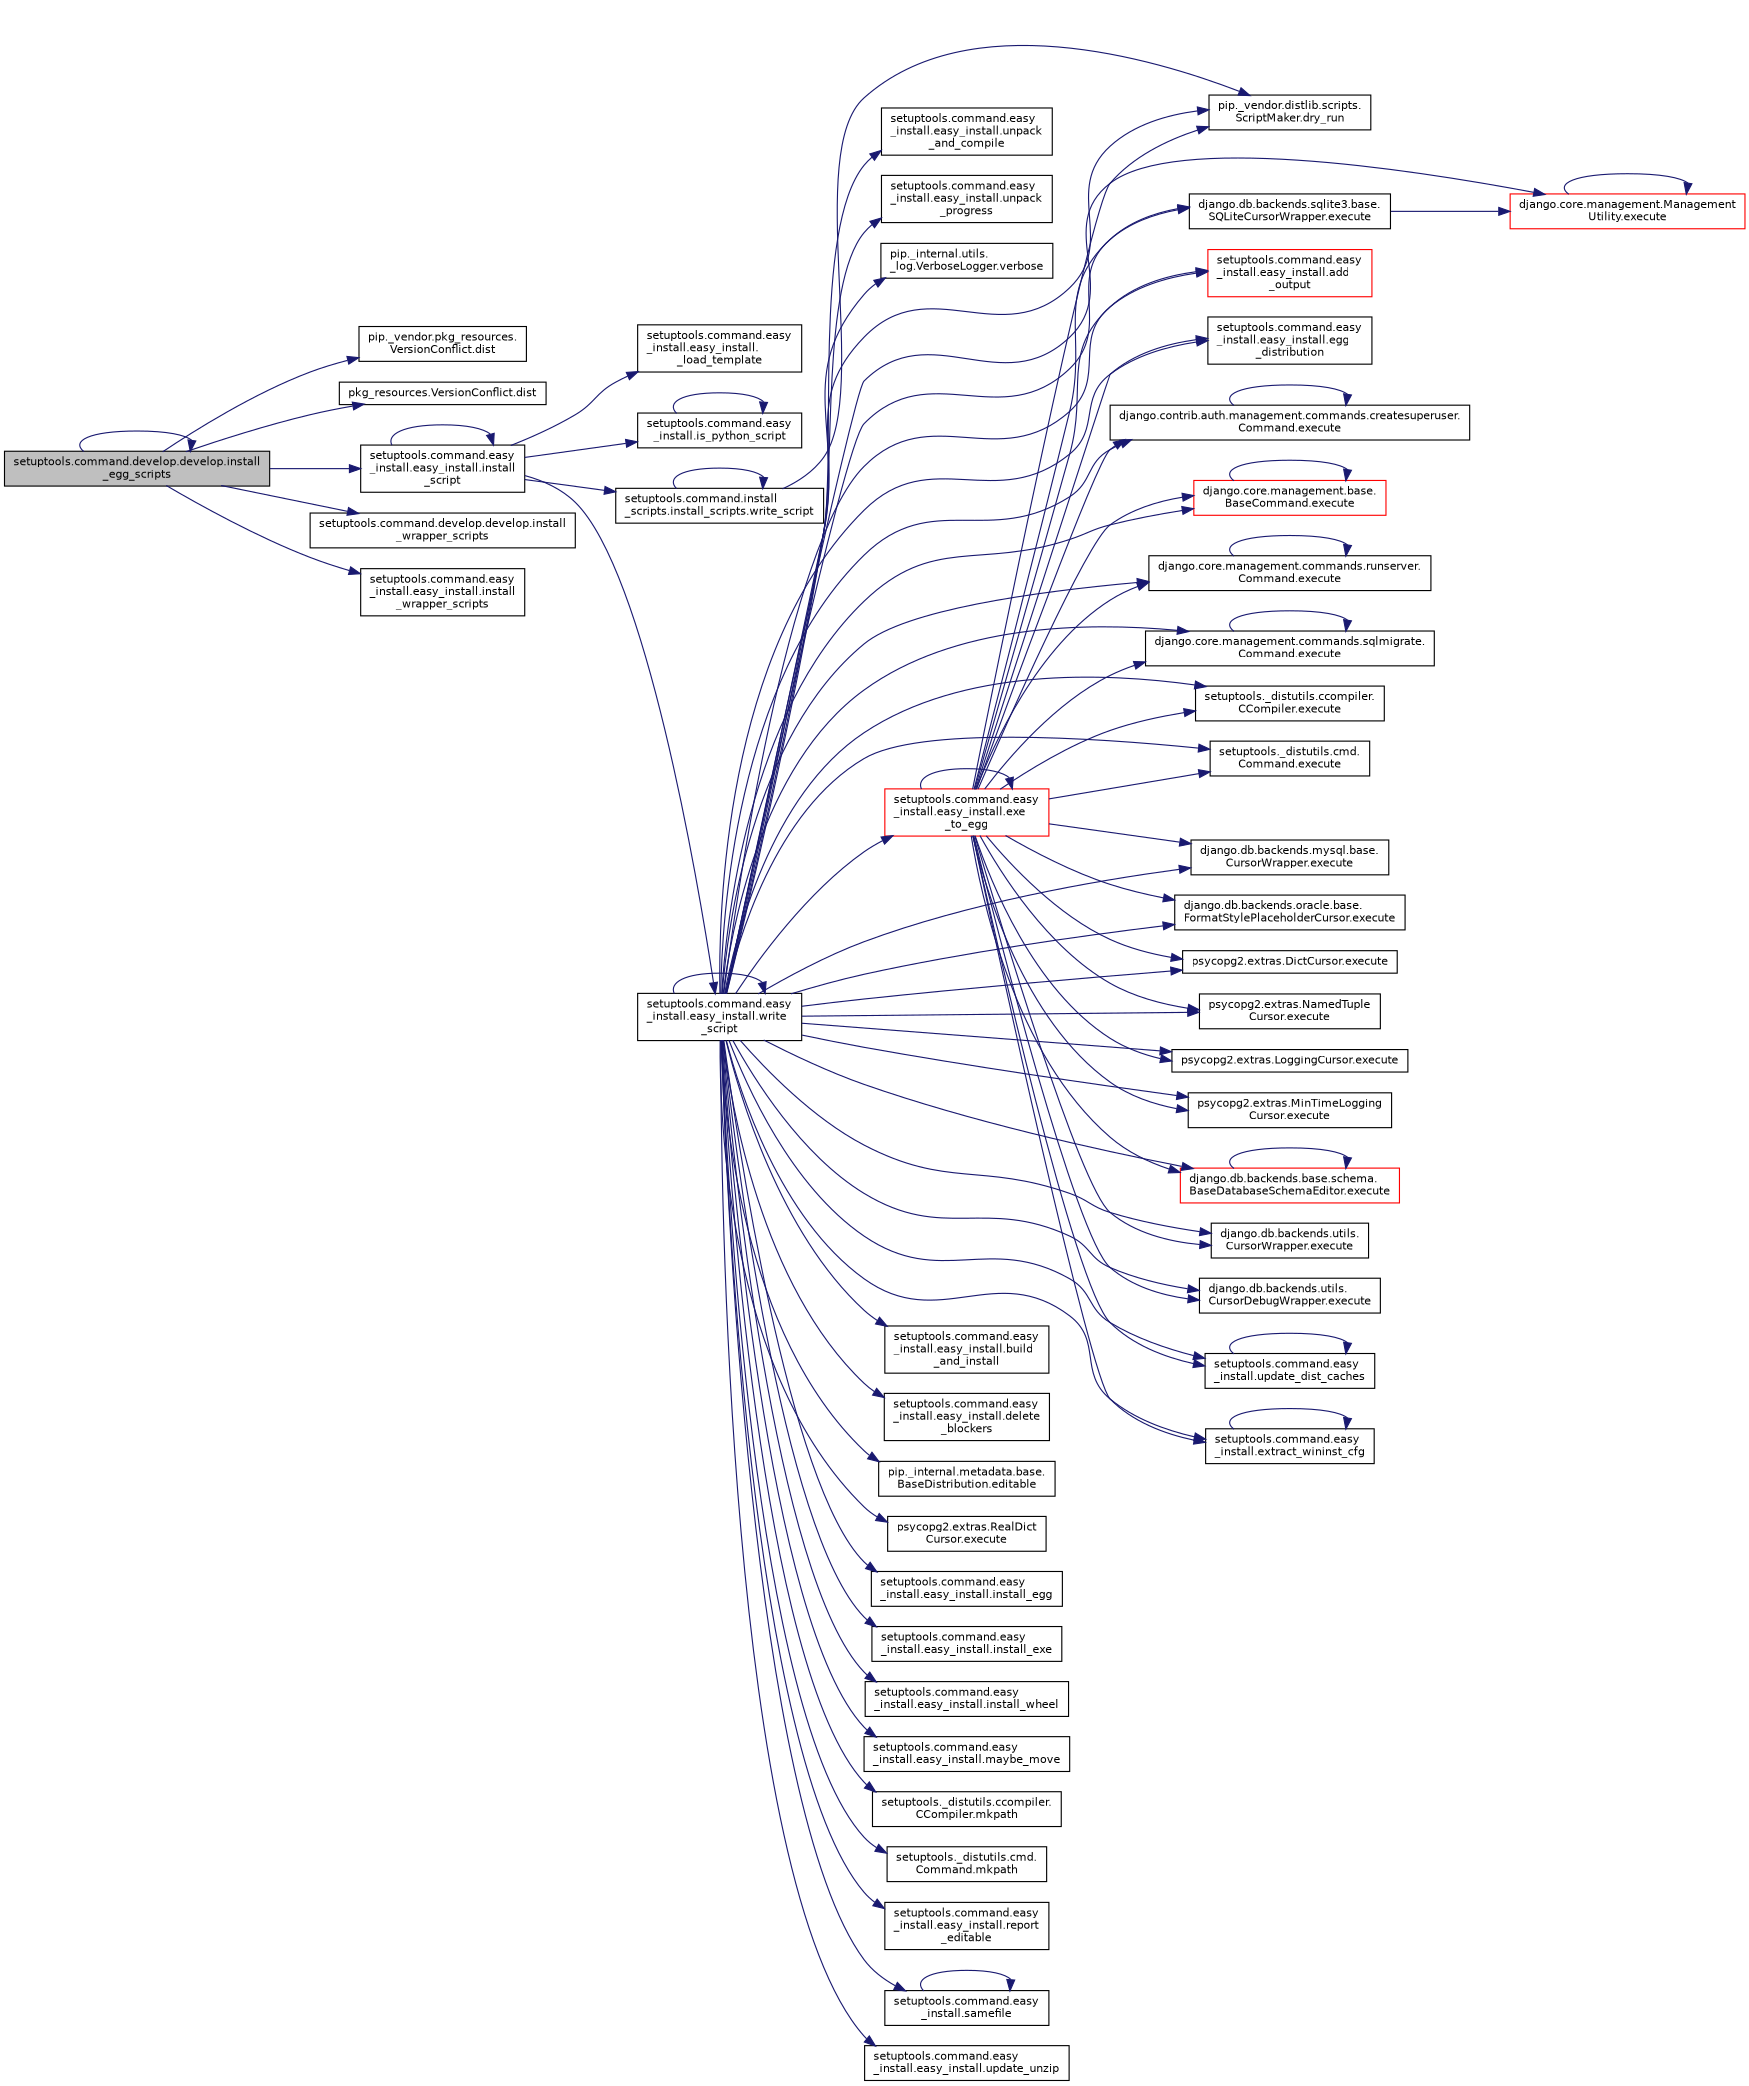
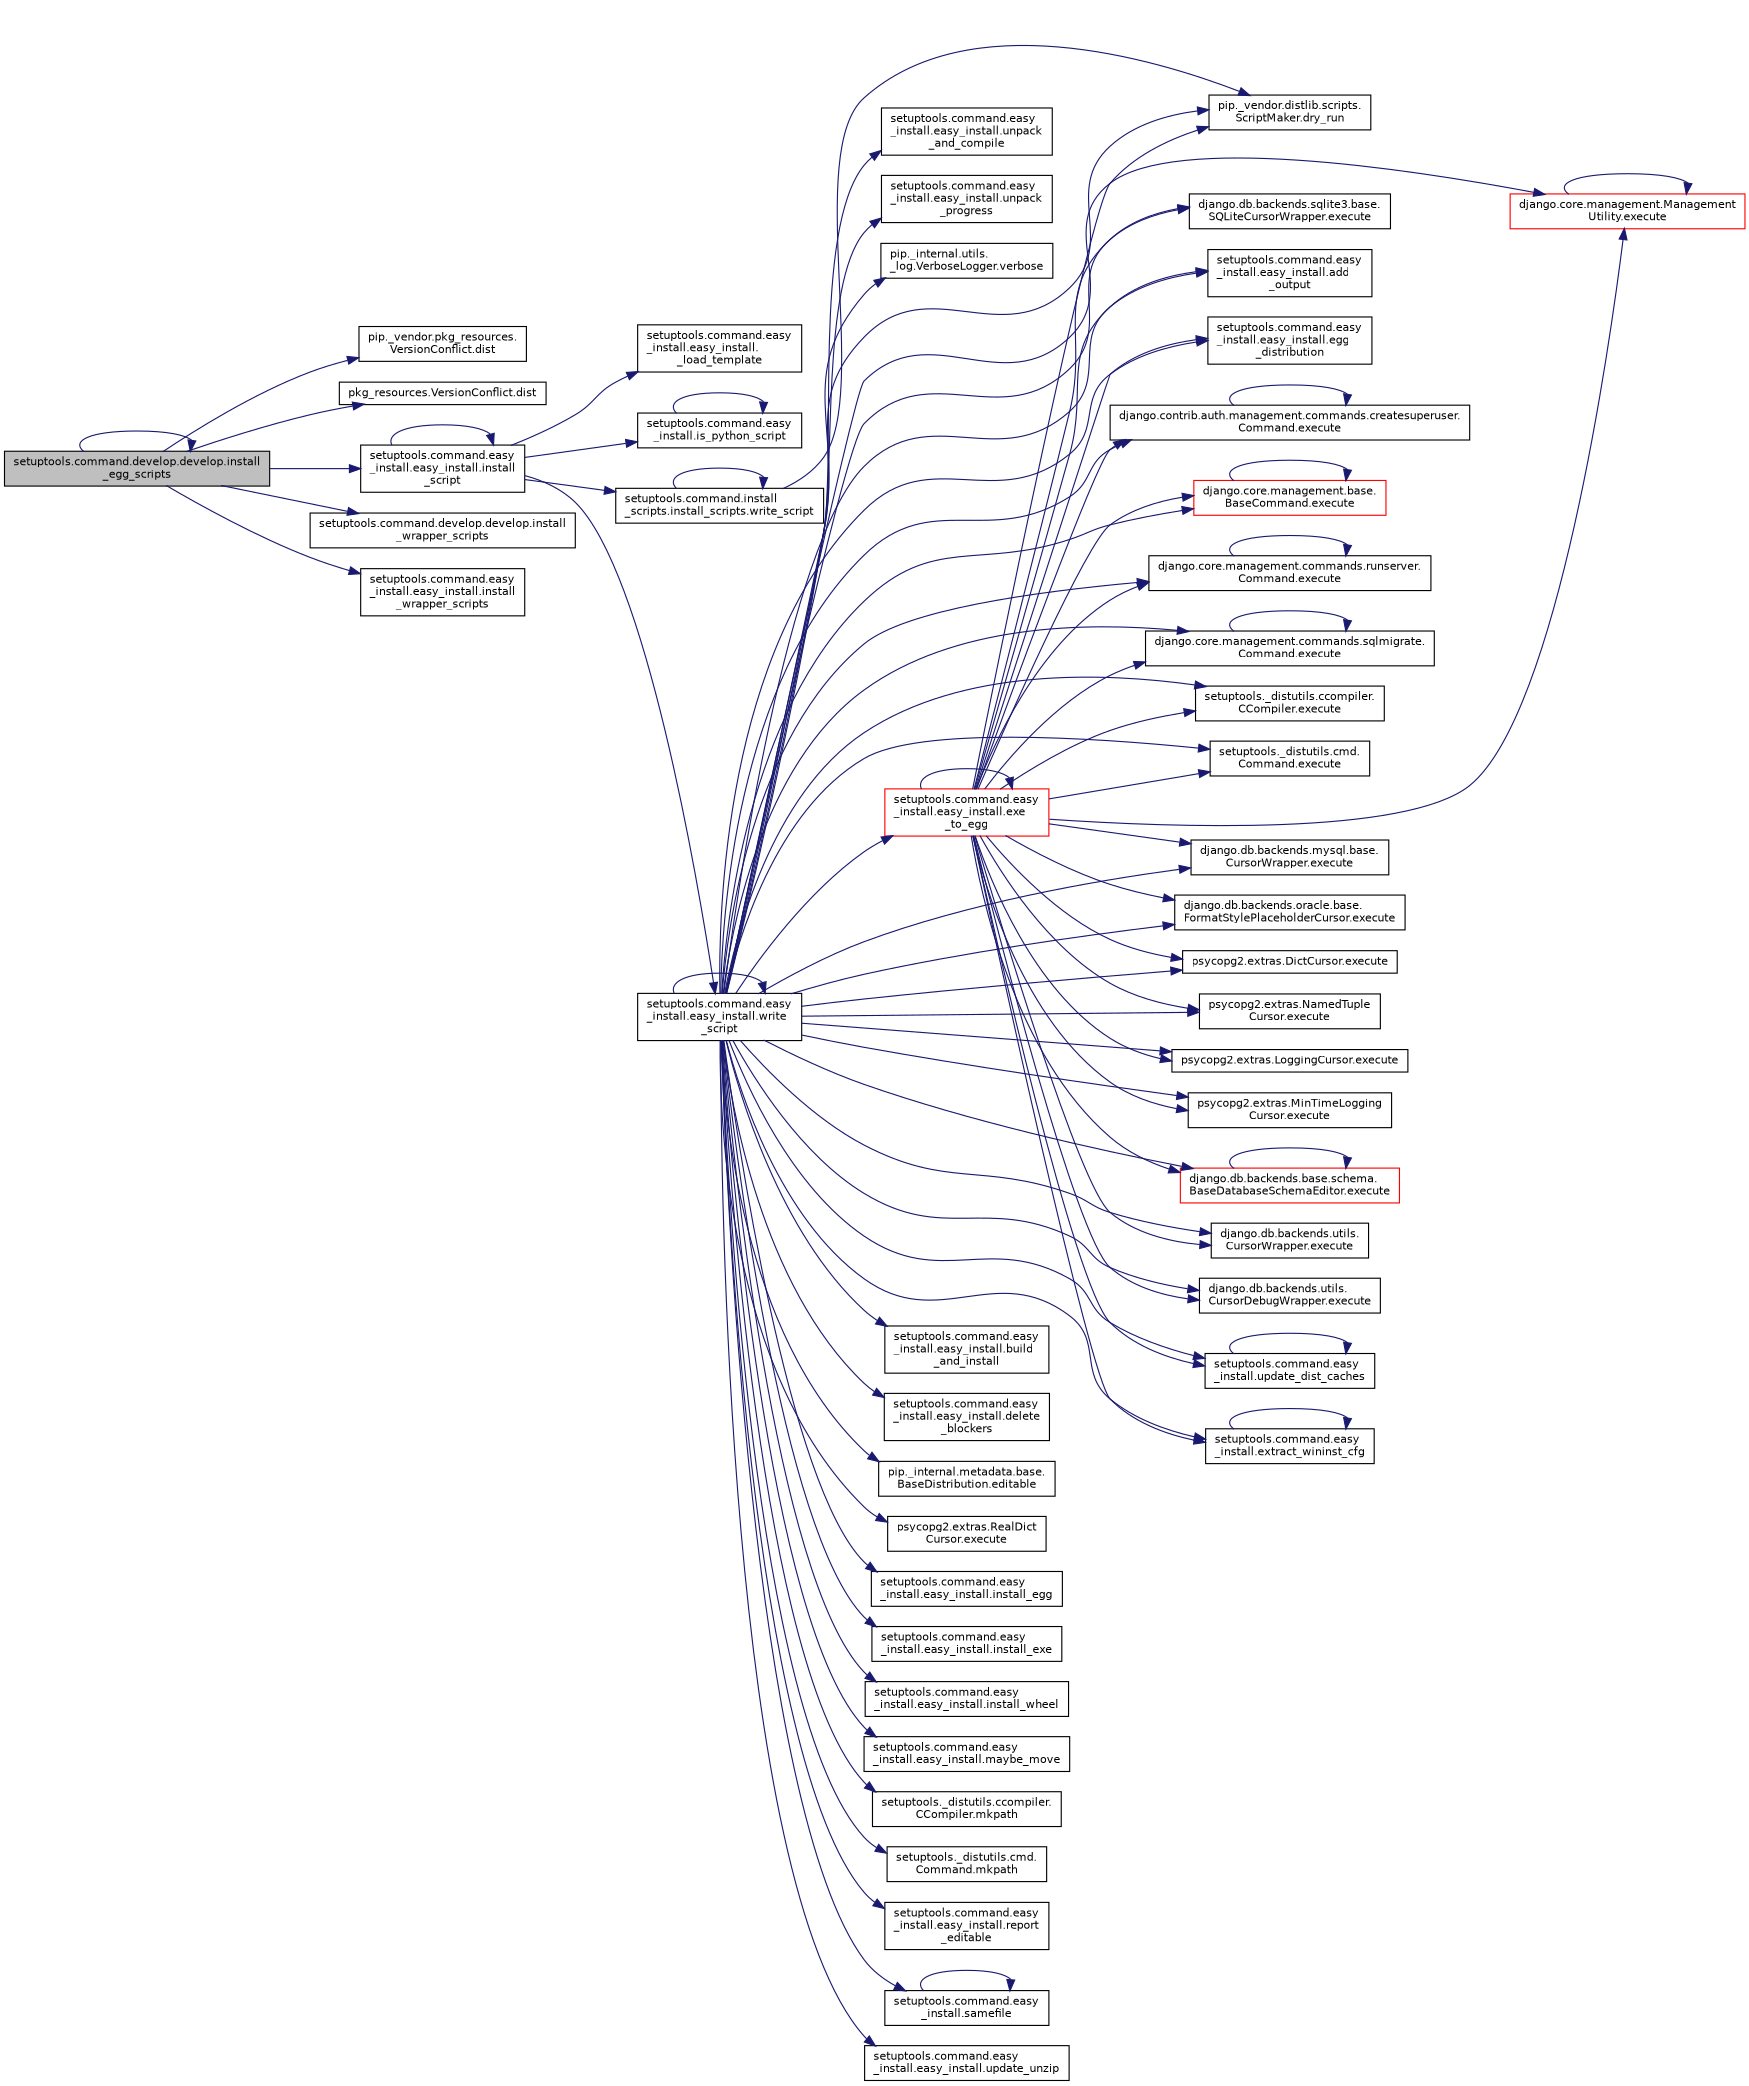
edge "django.db.backends.sqlite3.base. SQLiteCursorWrapper.execute" -> "django.core.management.Management Utility.execute": now "setuptools.command.easy _install.easy_install.exe _to_egg" -> "django.core.management.Management Utility.execute"
node "setuptools.command.easy _install.easy_install.add _output": color red -> black
